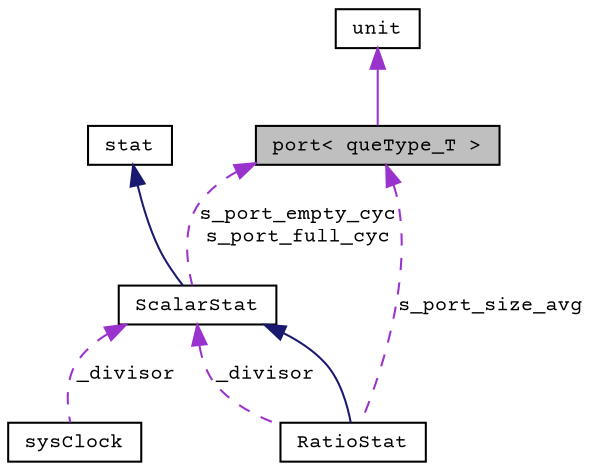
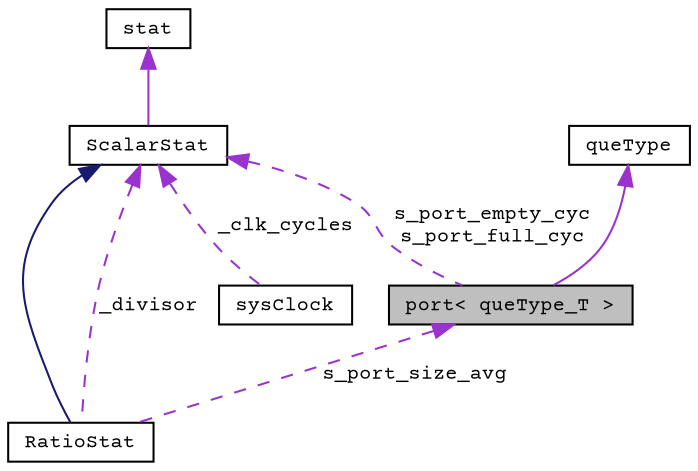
node "unit": label "unit" -> "queType"
edge "ScalarStat" -> "port< queType_T >": reversed
edge "ScalarStat" -> "stat": color midnightblue -> darkorchid3
edge "sysClock" -> "ScalarStat": label "_divisor" -> "_clk_cycles"
